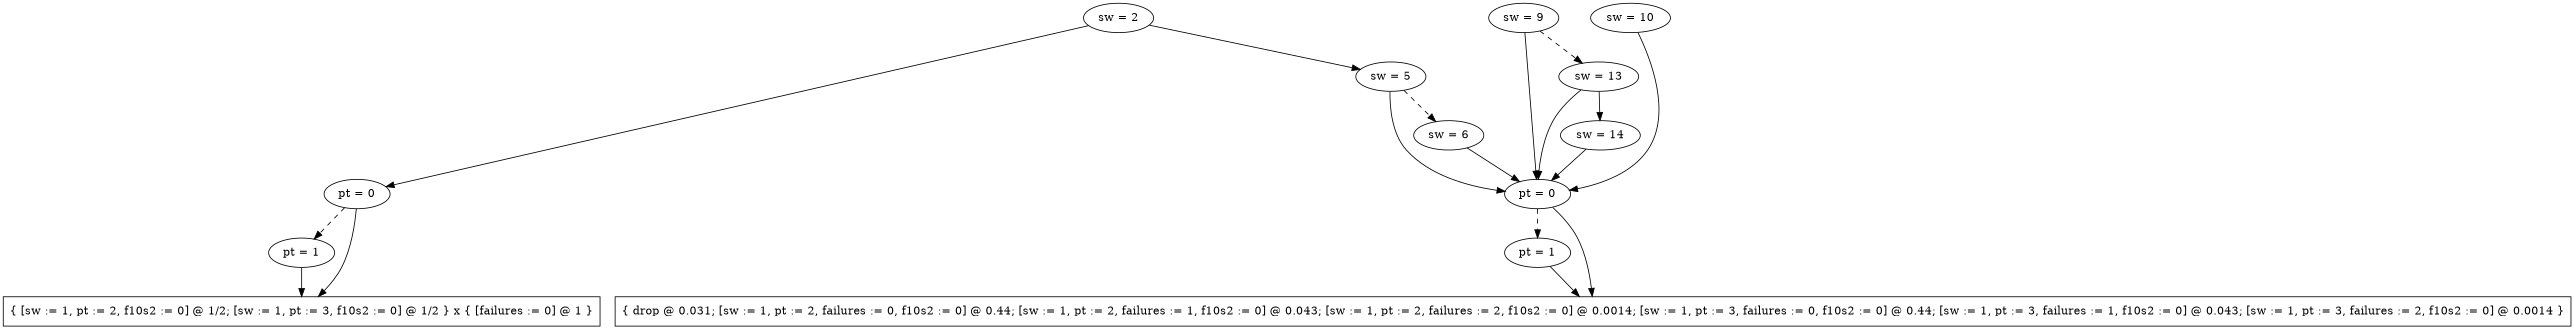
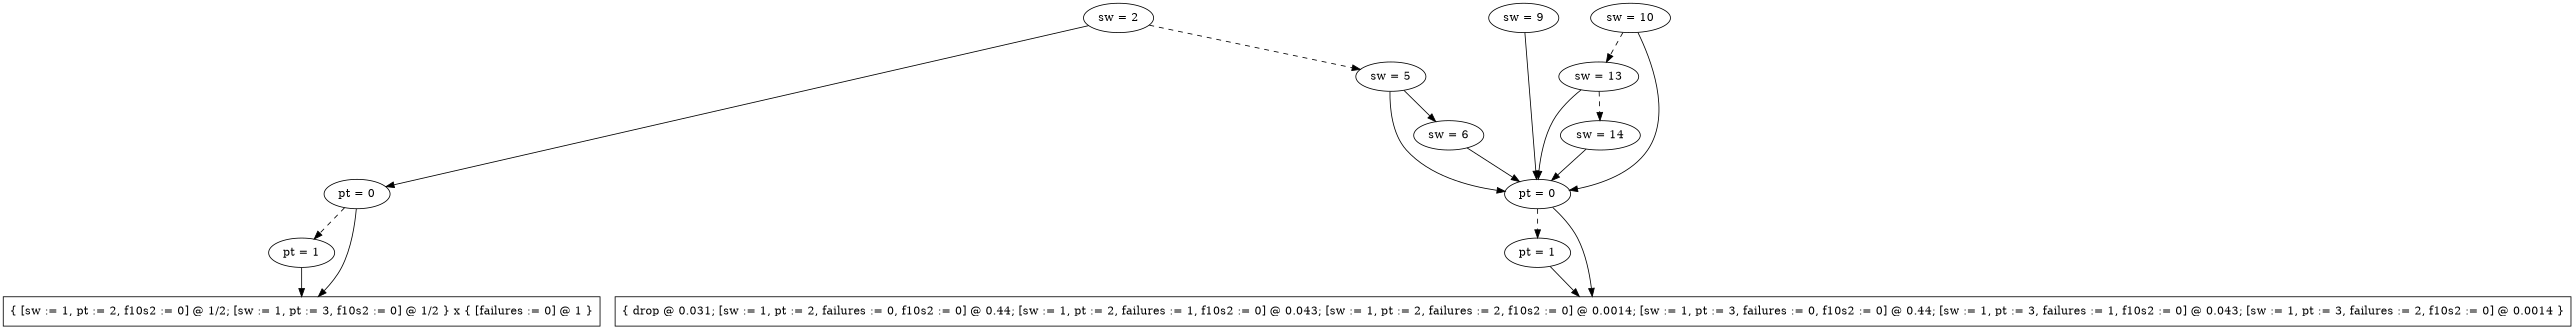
edge "sw = 9" -> "sw = 13": now "sw = 10" -> "sw = 13"
edge "sw = 2" -> "sw = 5": style solid -> dashed
edge "sw = 13" -> "sw = 14": style solid -> dashed
edge "sw = 5" -> "sw = 6": style dashed -> solid
